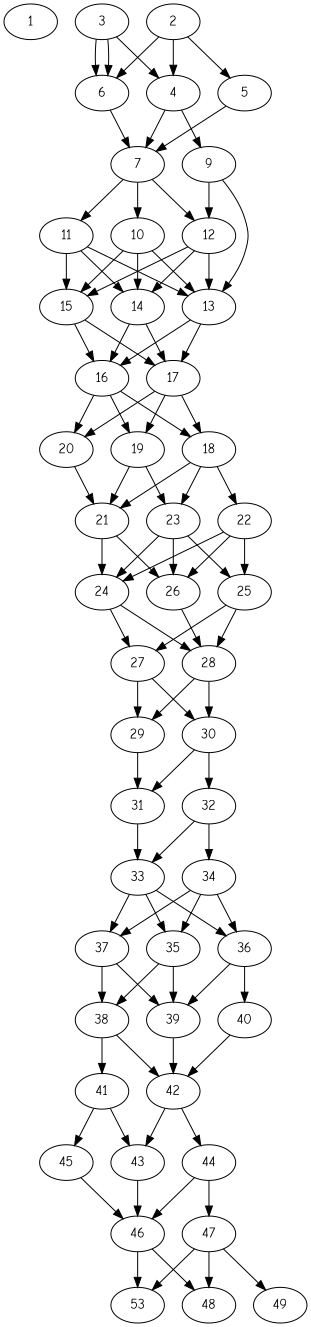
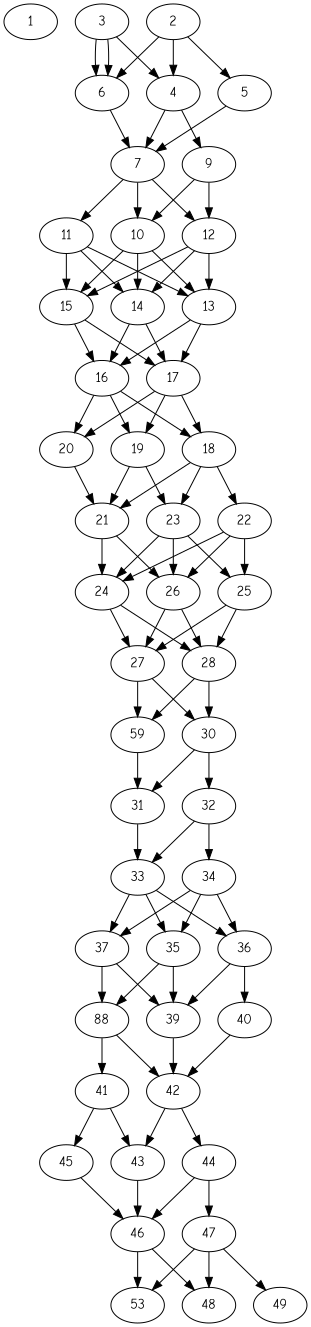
edge "9" -> "13": now "9" -> "10"
edge "26" -> "27": added
node "29": label "29" -> "59"
node "38": label "38" -> "88"
